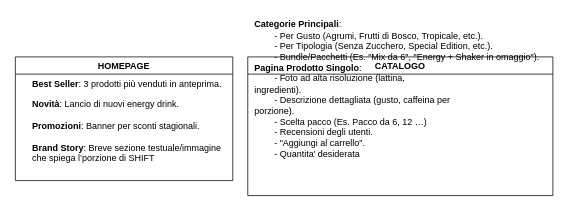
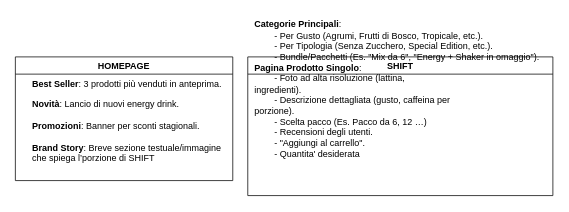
node "CATALOGO": label "CATALOGO" -> "SHIFT"
